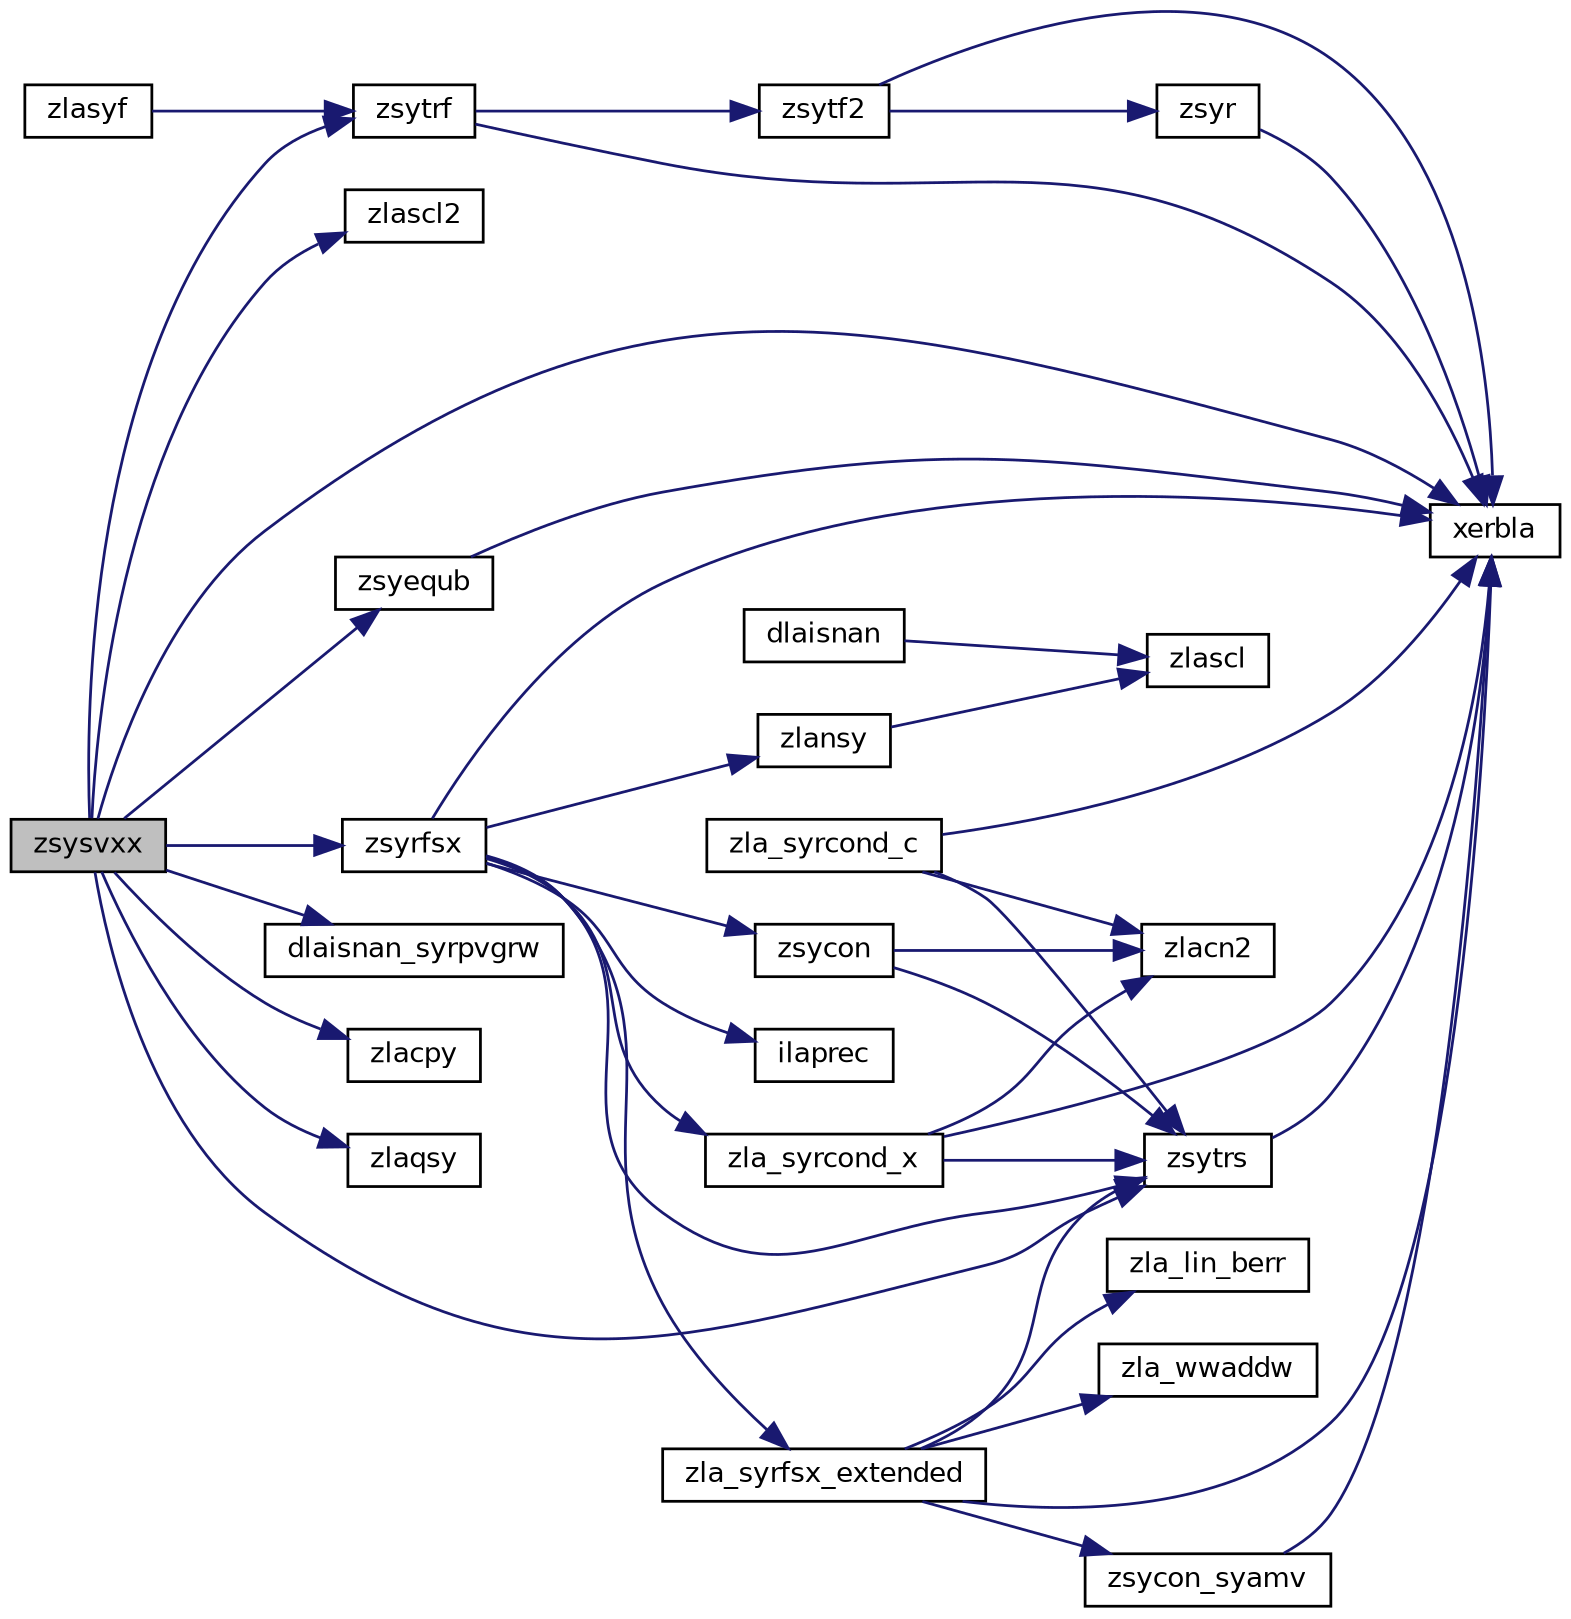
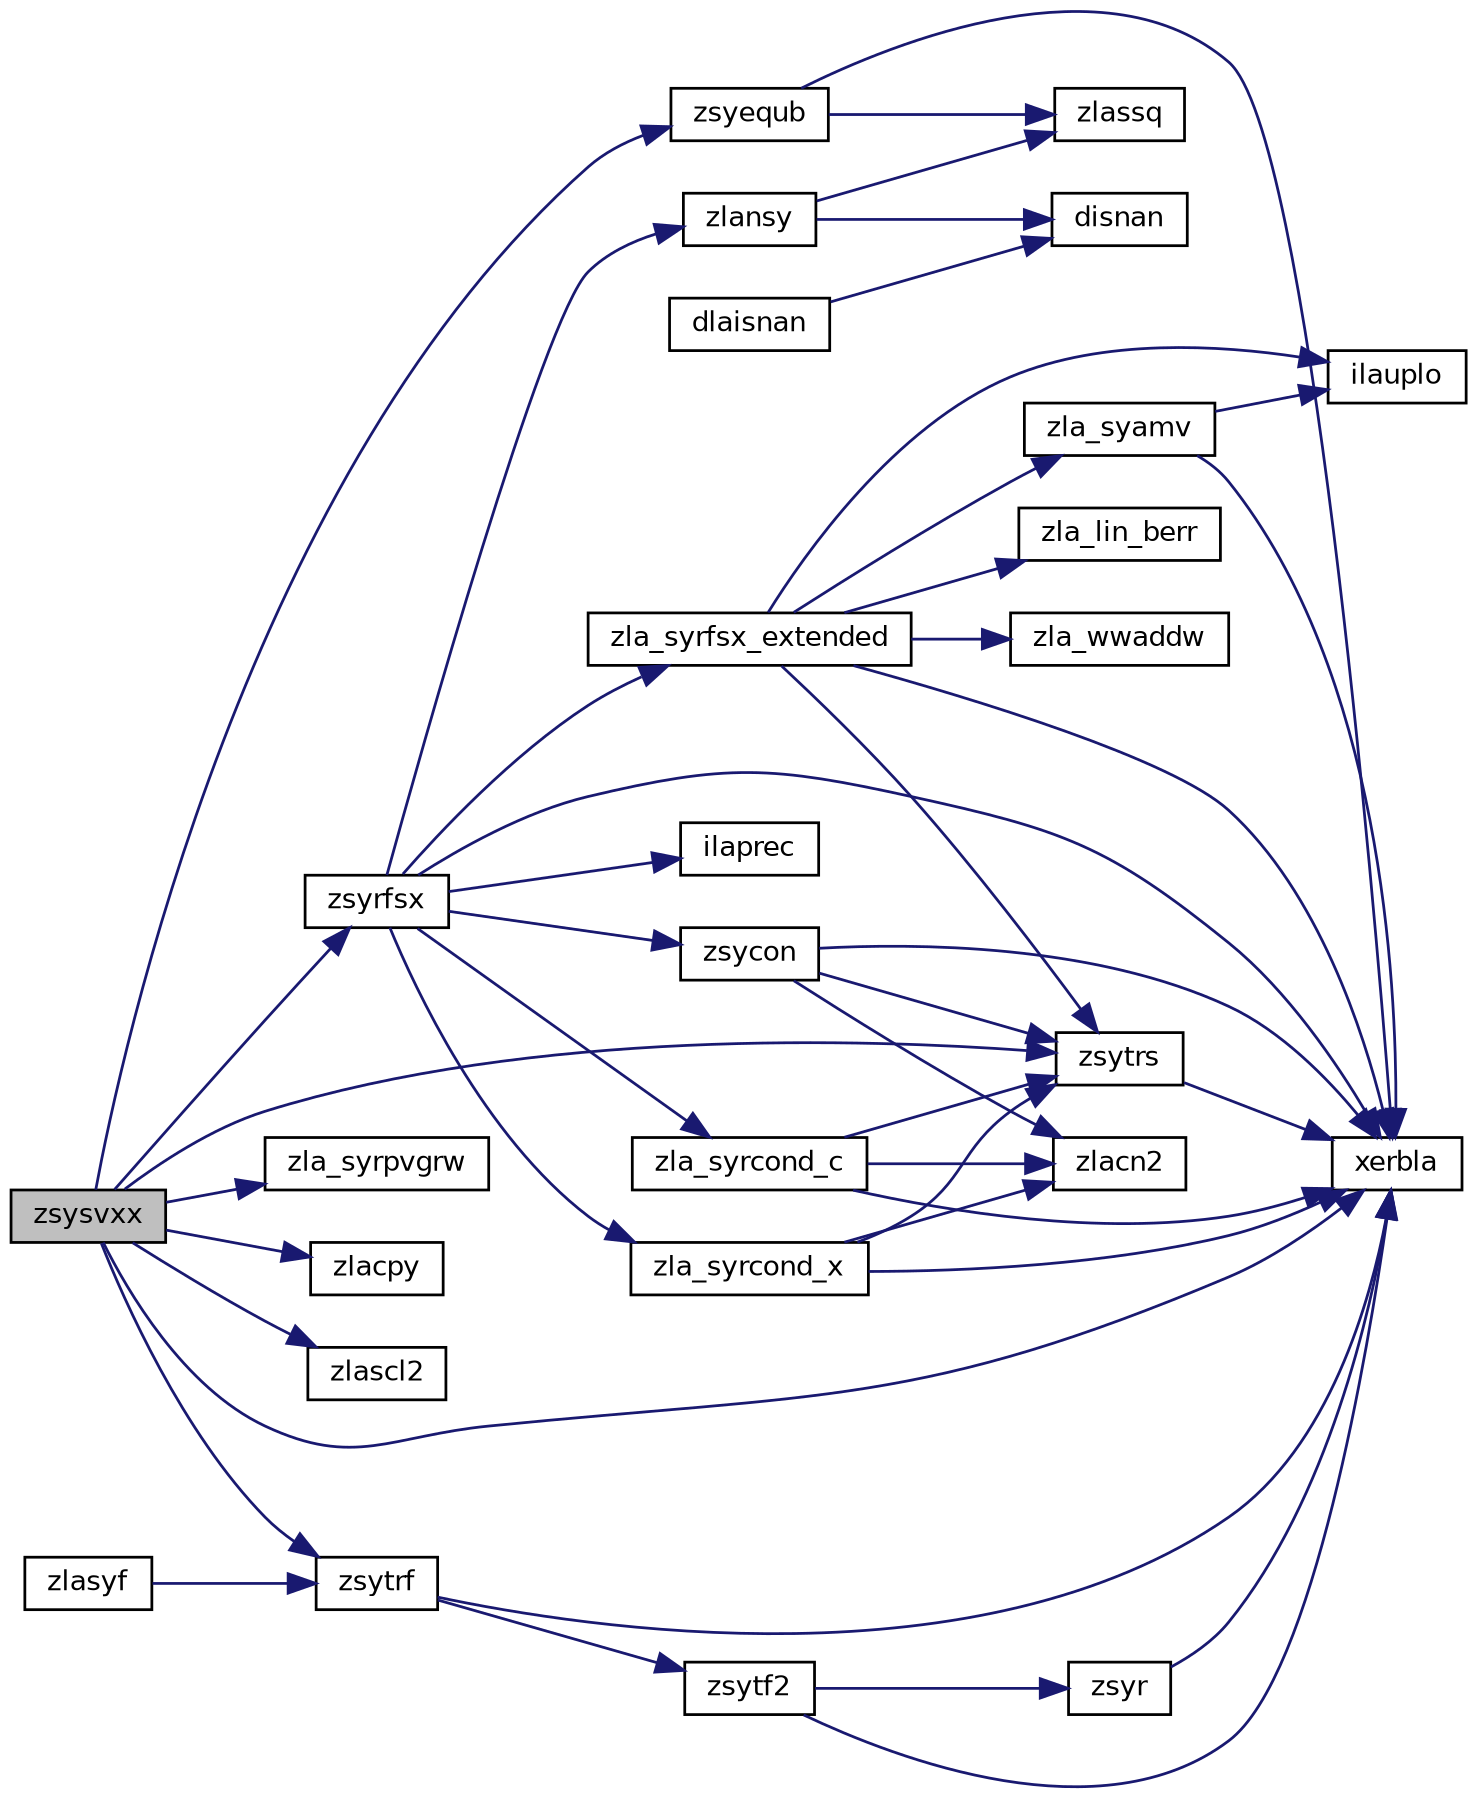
node "zlassq": added
node "ilauplo": added
node "zlascl": label "zlascl" -> "disnan"
node "dlaisnan_syrpvgrw": label "dlaisnan_syrpvgrw" -> "zla_syrpvgrw"
edge "zsycon" -> "xerbla": added
node "zlaqsy": removed
edge "zsyrfsx" -> "zsytrs": now "zsyrfsx" -> "zla_syrcond_c"
node "zsycon_syamv": label "zsycon_syamv" -> "zla_syamv"
